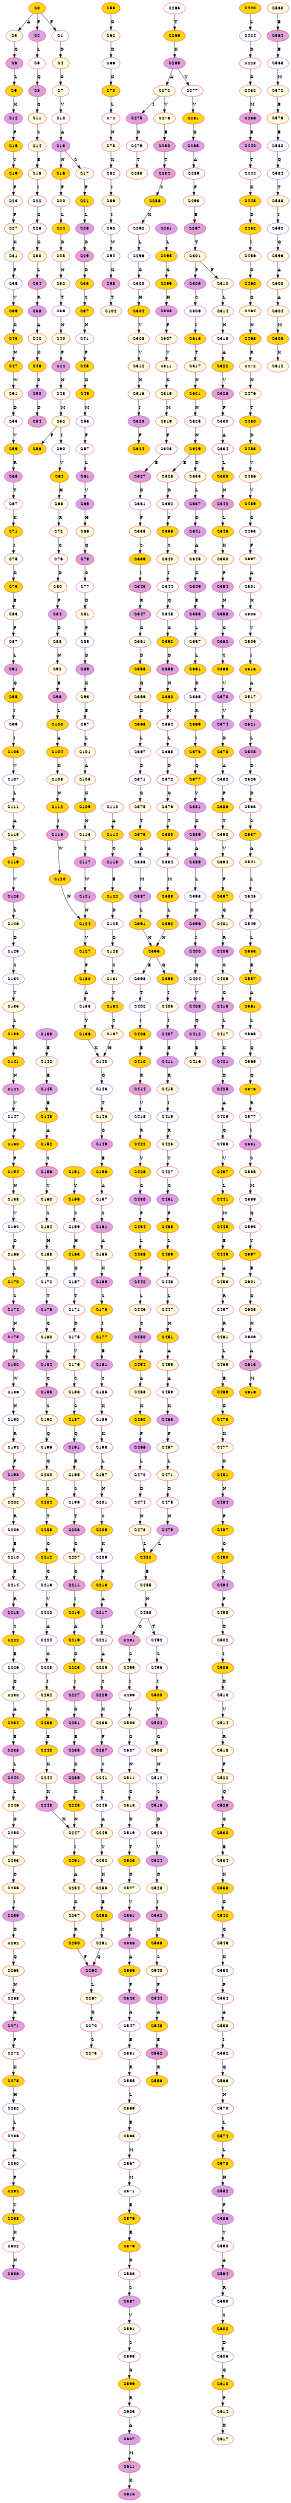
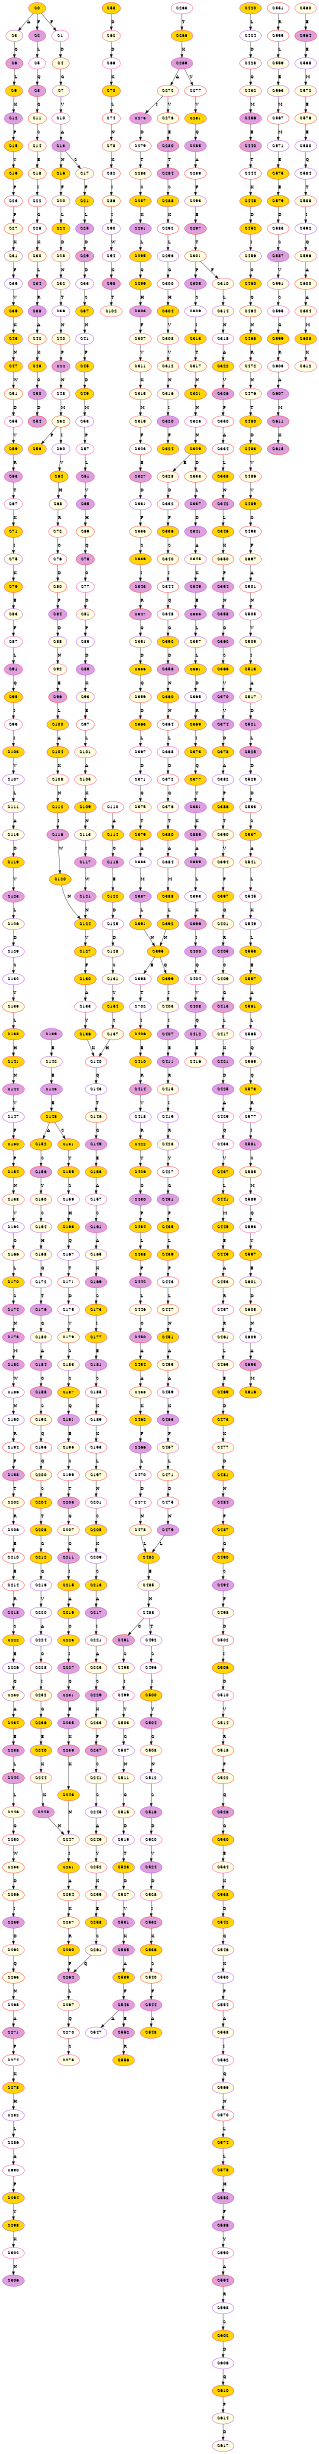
node "S287": added
node "S33": fillcolor gold -> white
node "S402": label "S402" -> "S702"
edge "S148" -> "S151": added, label "S"
node "S613": label "S613" -> "S653"
edge "S209" -> "S213": label "P" -> "S"
node "S270": color deeppink -> red
edge "S547" -> "S551": removed, label "E"
edge "S548" -> "S552": now "S543" -> "S552"
node "S290": label "S290" -> "S690"
